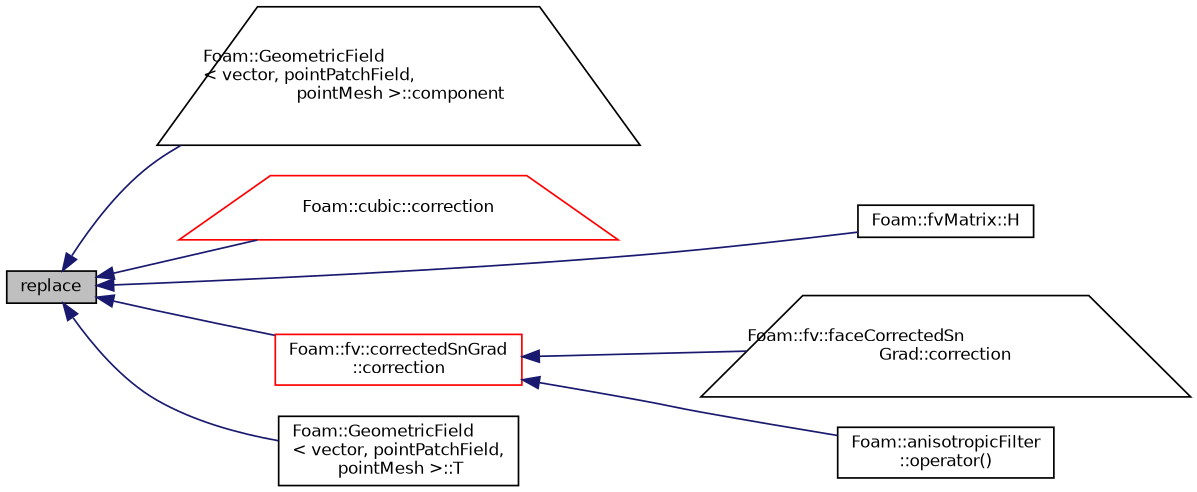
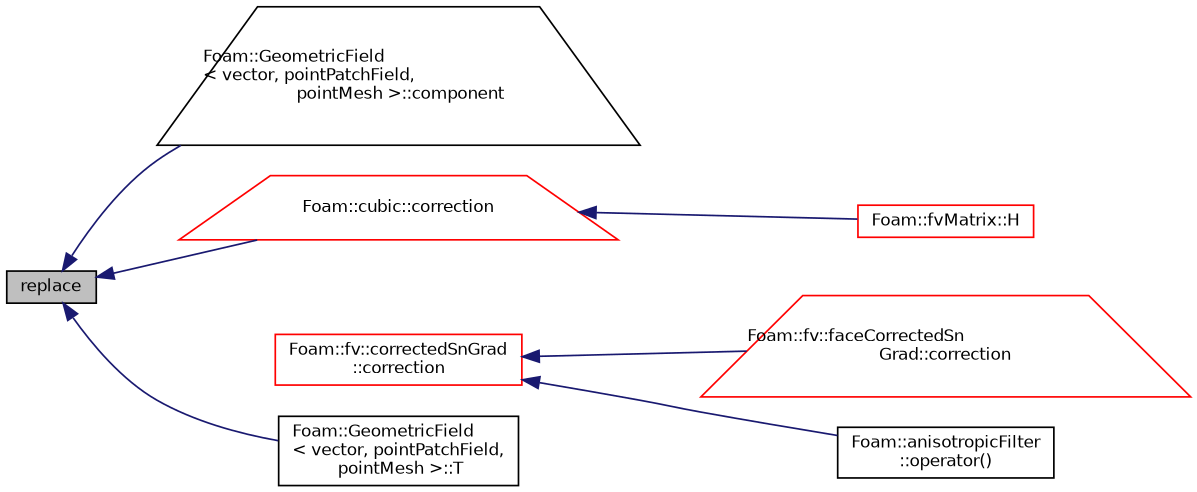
node "Foam::fvMatrix::H": color black -> red
edge "Foam::fvMatrix::H" -> "replace": now "Foam::fvMatrix::H" -> "Foam::cubic::correction"
edge "Foam::fv::correctedSnGrad ::correction" -> "replace": removed
node "Foam::fv::faceCorrectedSn Grad::correction": color black -> red
